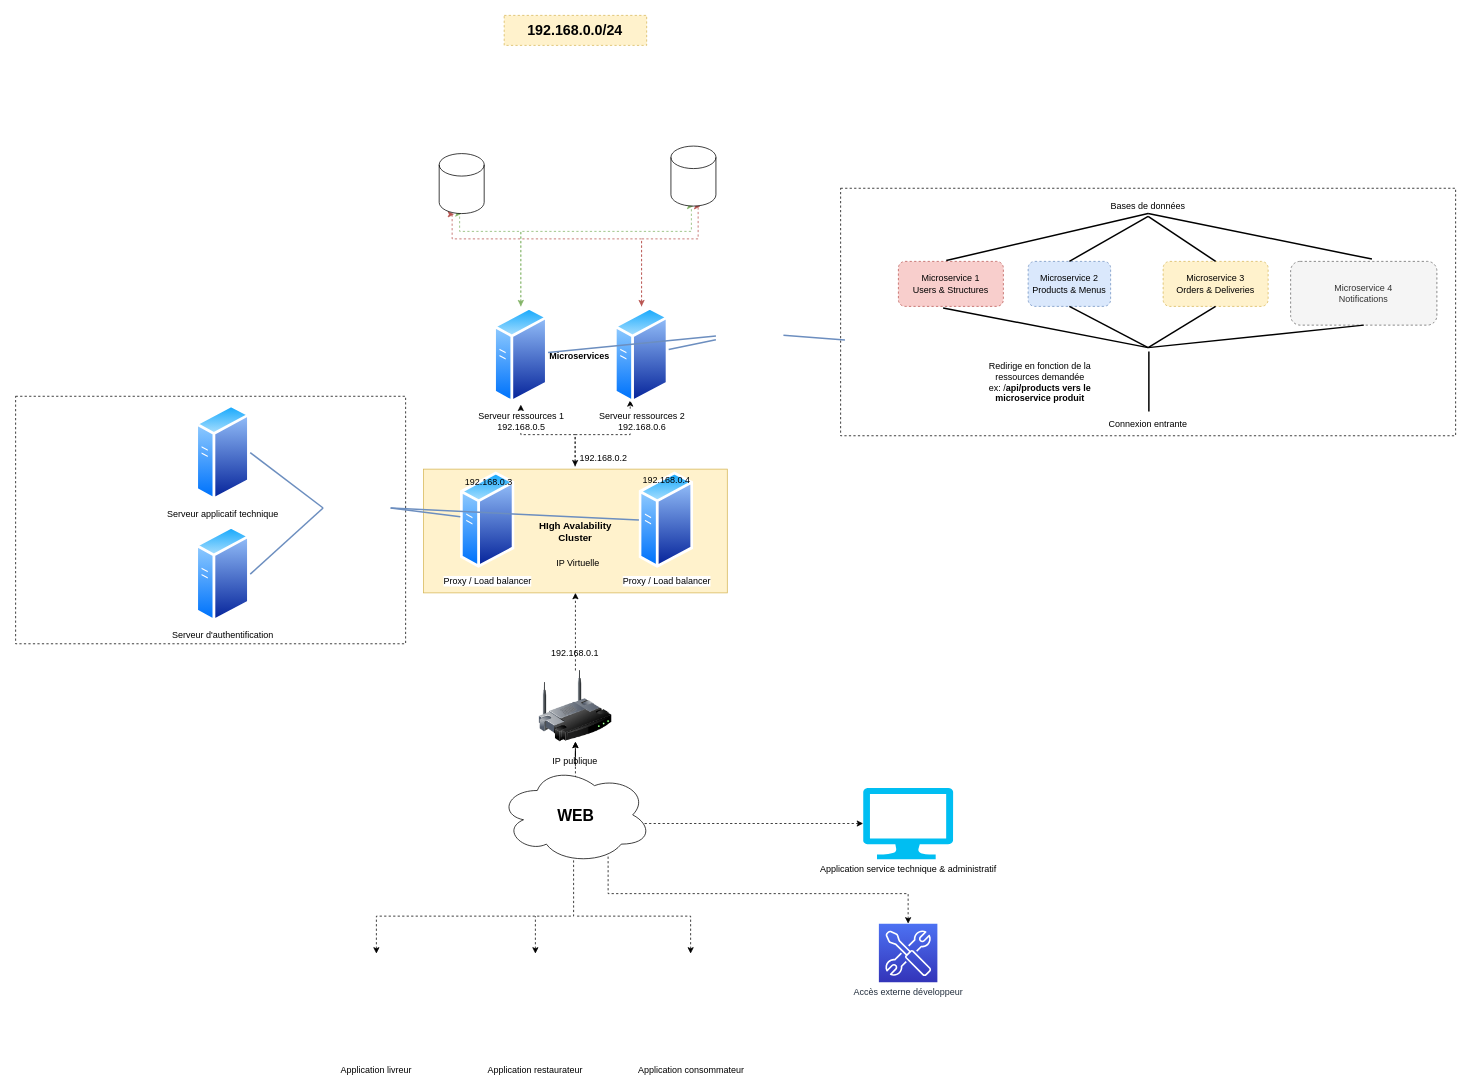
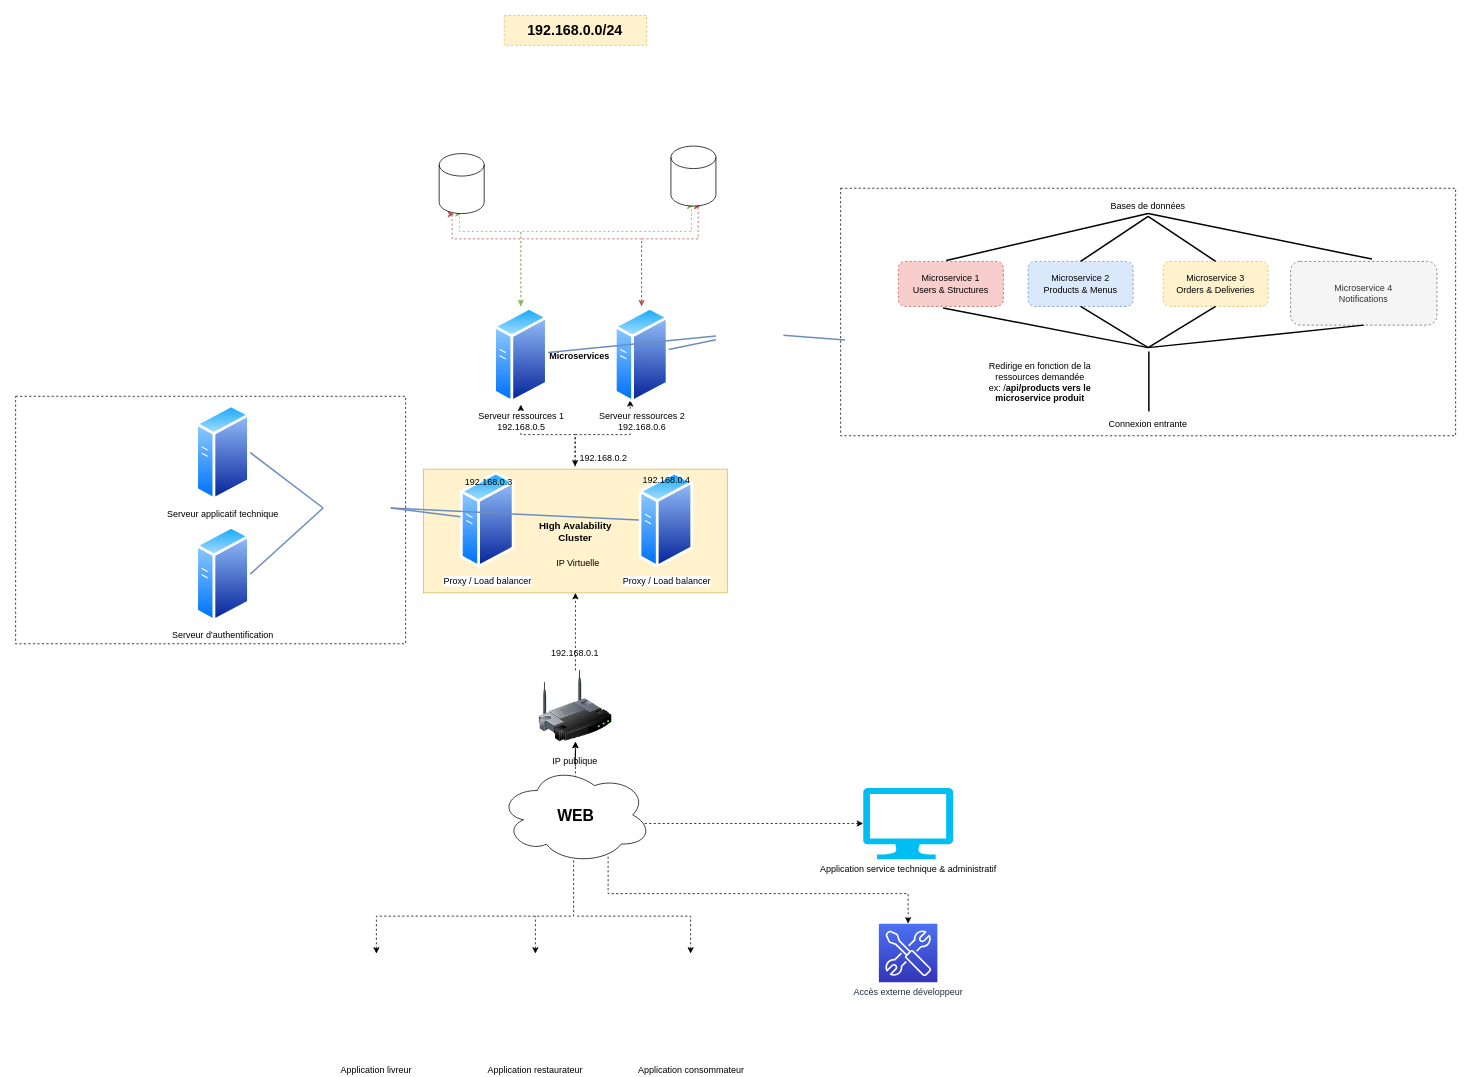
node "Microservice 2 Products & Menus": size 83x45 -> 105x45
